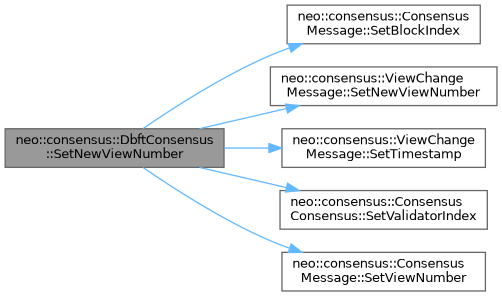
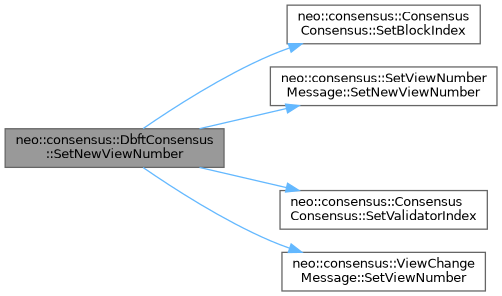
node "neo::consensus::Consensus Message::SetBlockIndex": label "neo::consensus::Consensus Message::SetBlockIndex" -> "neo::consensus::Consensus Consensus::SetBlockIndex"
node "neo::consensus::ViewChange Message::SetNewViewNumber": label "neo::consensus::ViewChange Message::SetNewViewNumber" -> "neo::consensus::SetViewNumber Message::SetNewViewNumber"
node "neo::consensus::ViewChange Message::SetTimestamp": removed
node "neo::consensus::Consensus Message::SetViewNumber": label "neo::consensus::Consensus Message::SetViewNumber" -> "neo::consensus::ViewChange Message::SetViewNumber"
